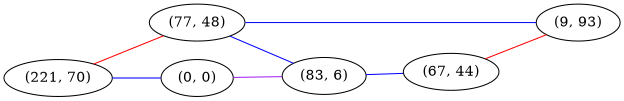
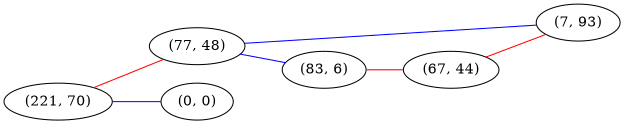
node "(9, 93)": label "(9, 93)" -> "(7, 93)"
edge "(67, 44)" -- "(83, 6)": color blue -> red
edge "(83, 6)" -- "(0, 0)": removed
